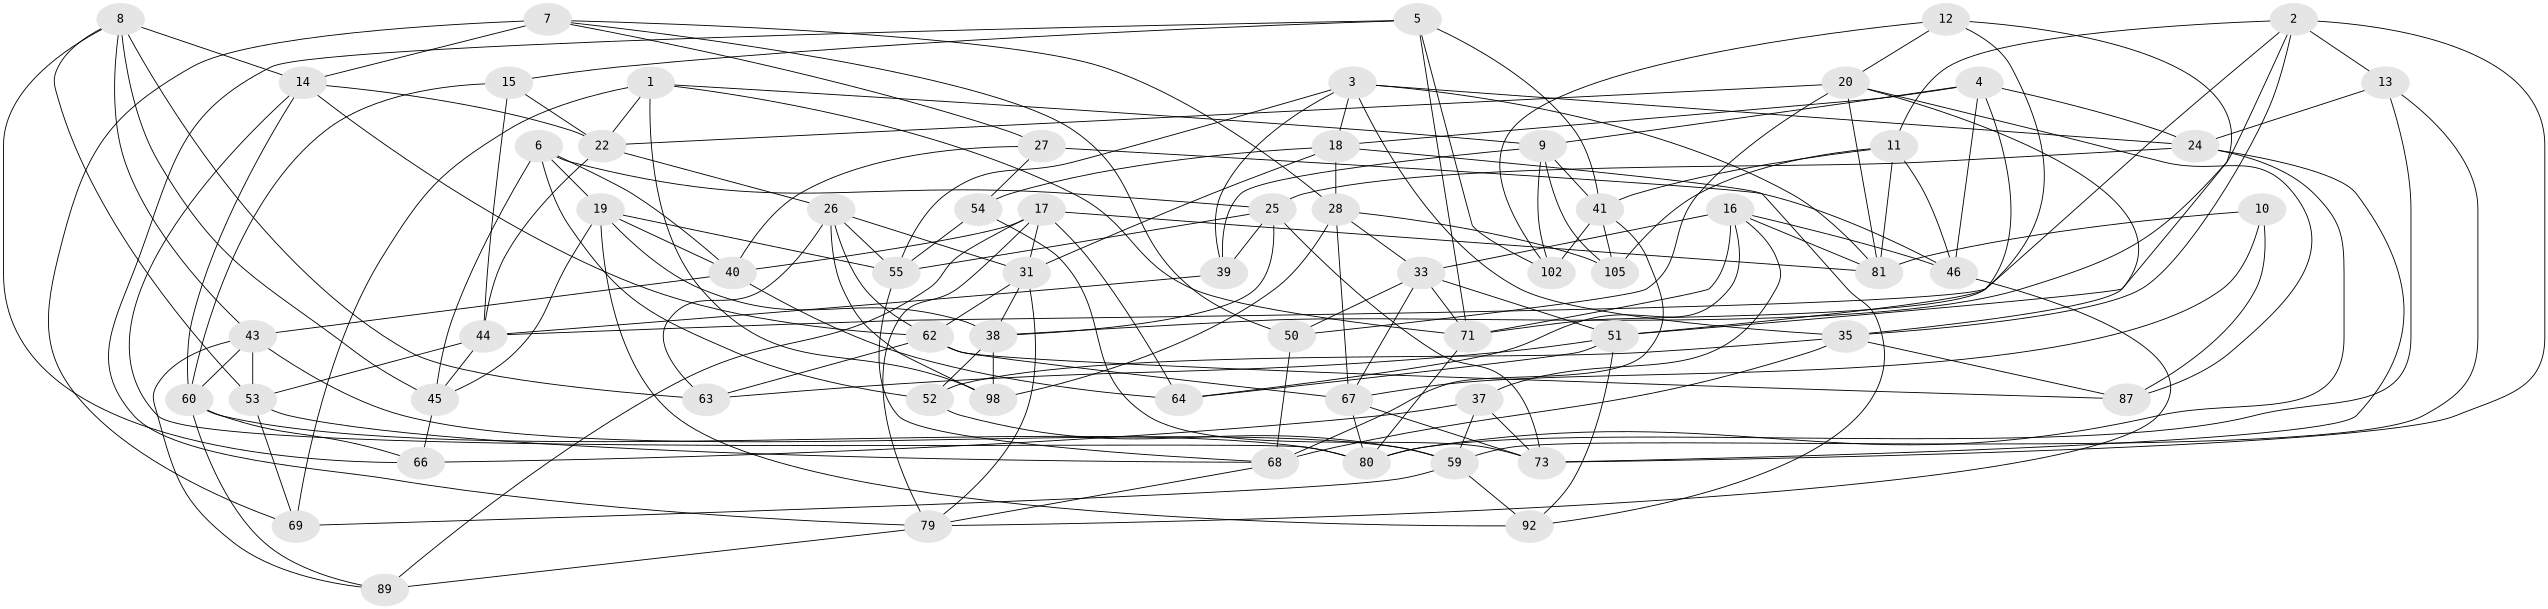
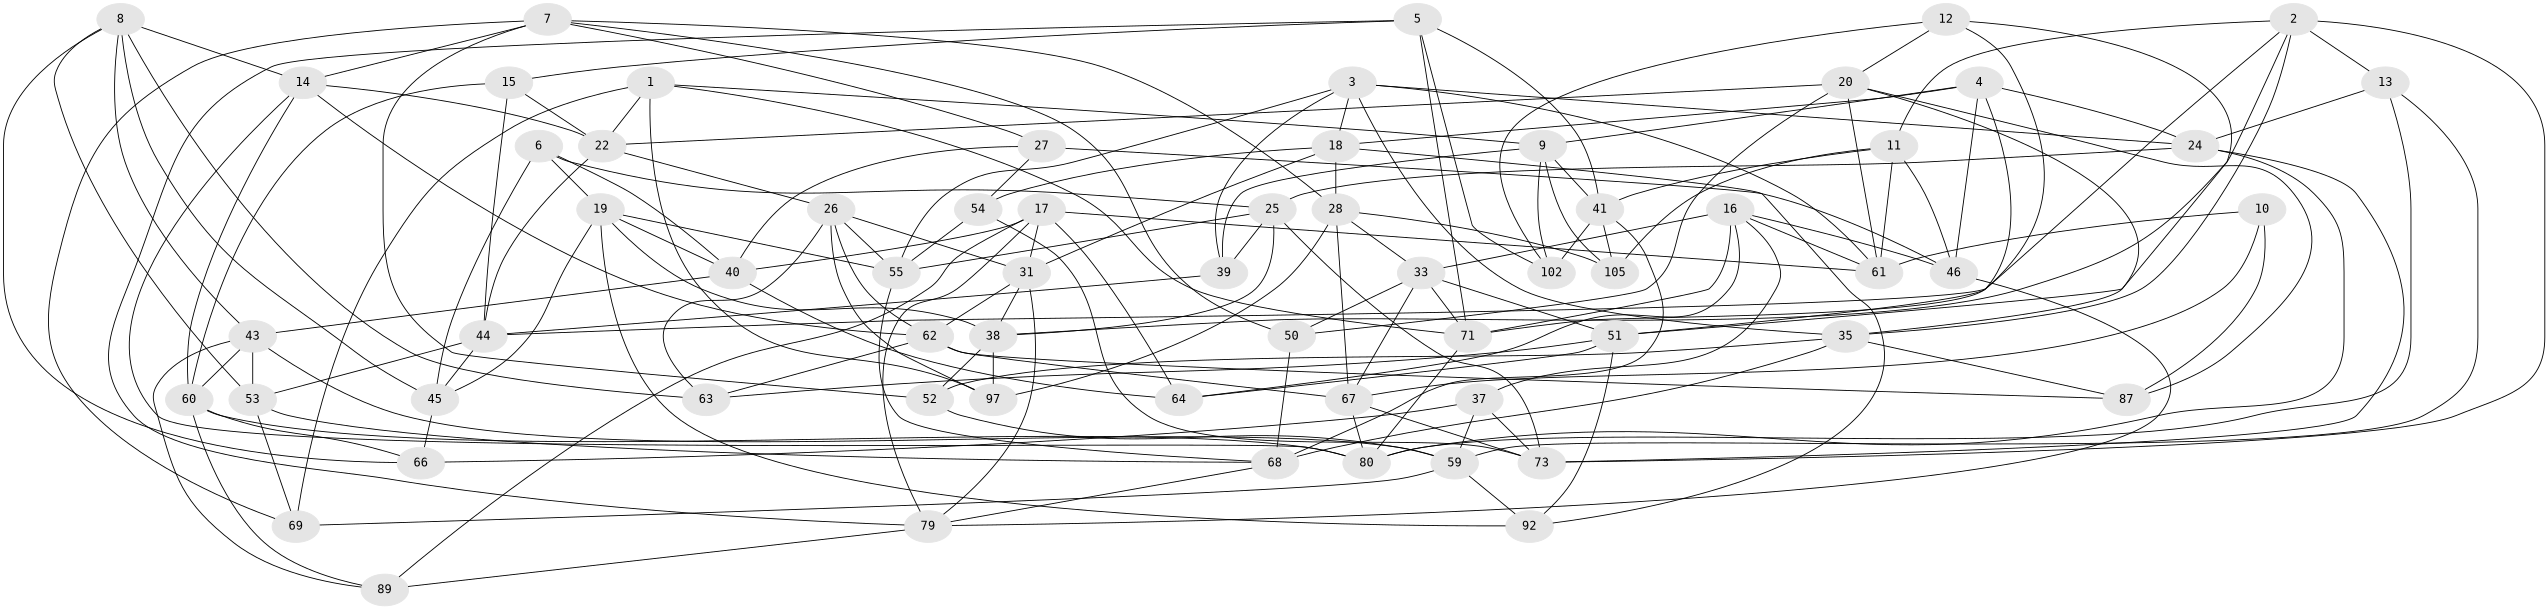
node "81": label "81" -> "61"
edge "6" -- "52": now "7" -- "52"
node "98": label "98" -> "97"
